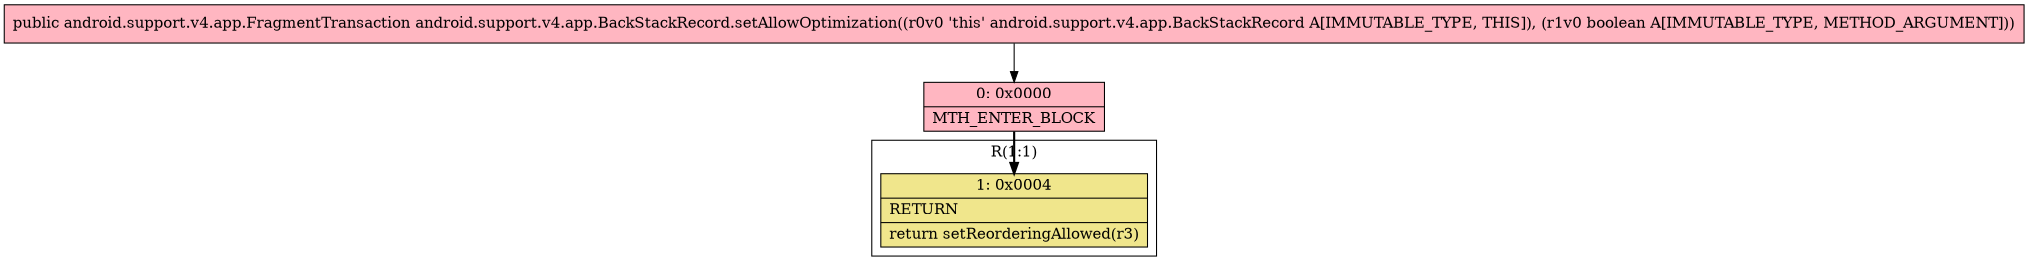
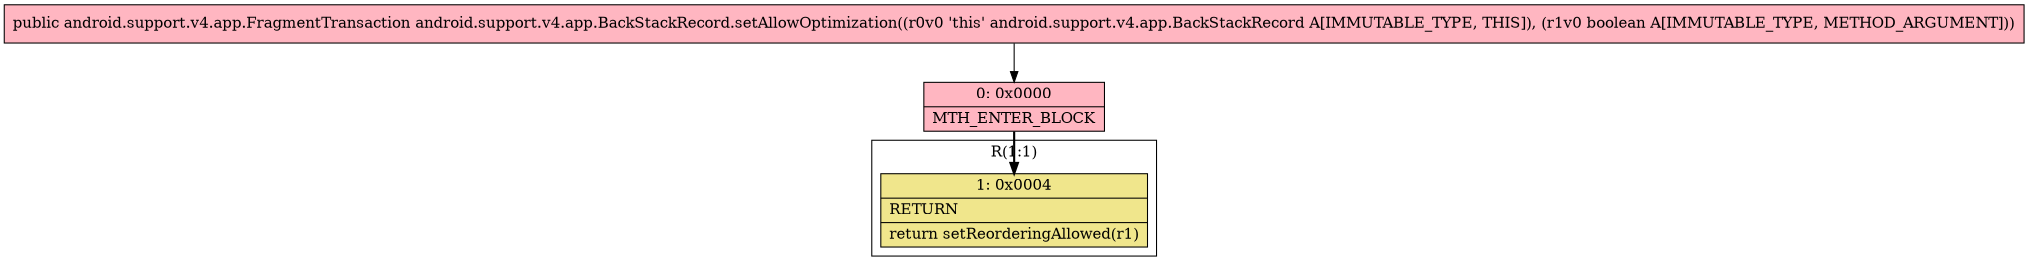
node "1: 0x0004": text "return setReorderingAllowed(r3)" -> "return setReorderingAllowed(r1)"
